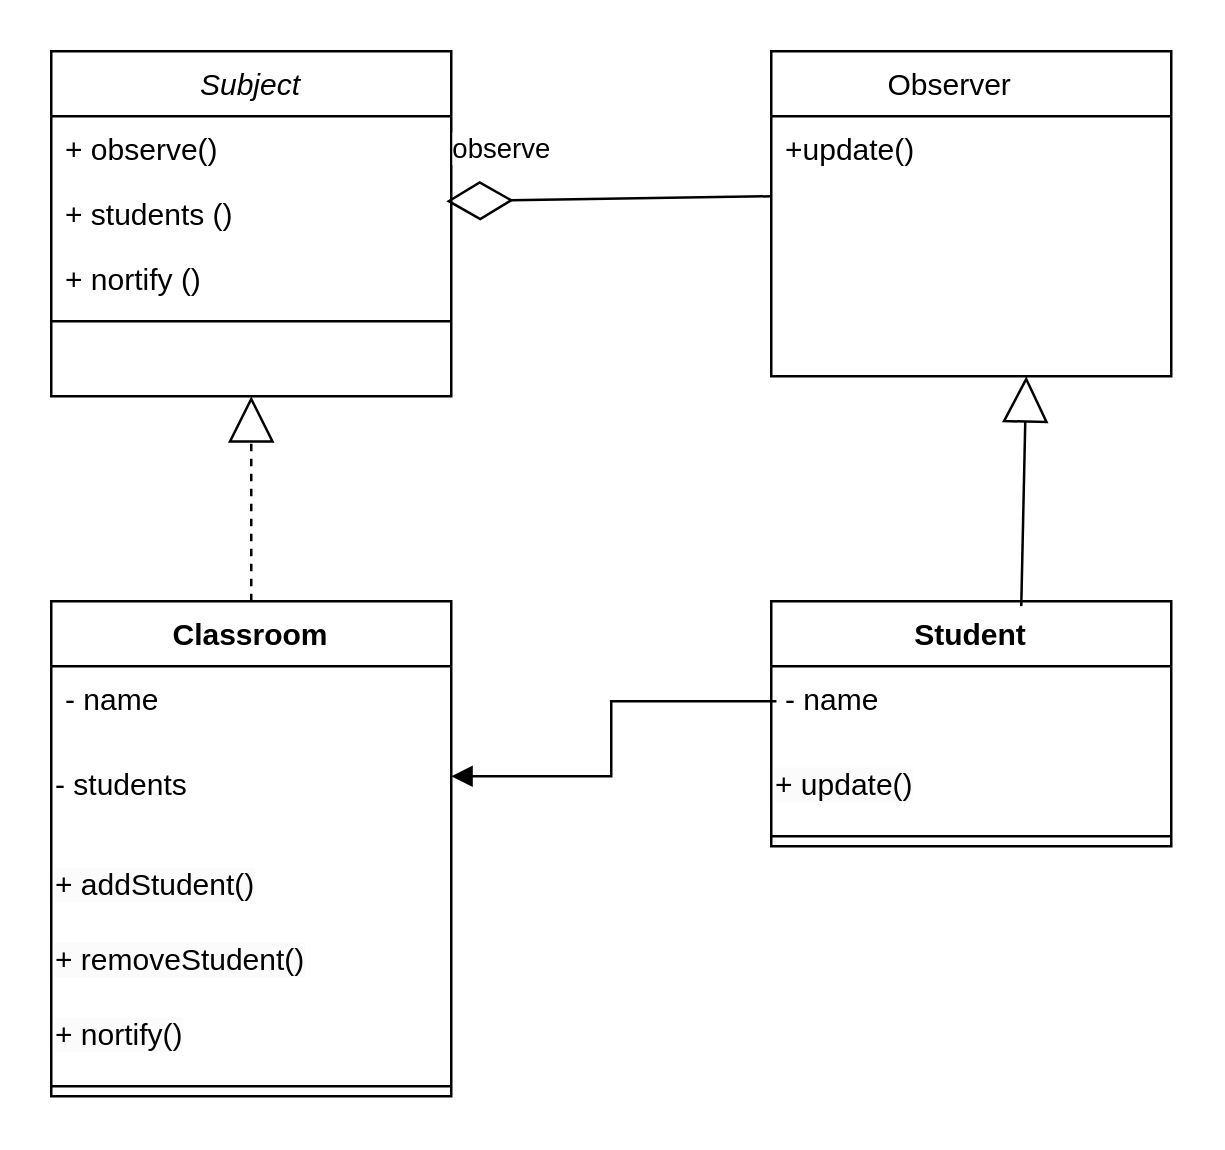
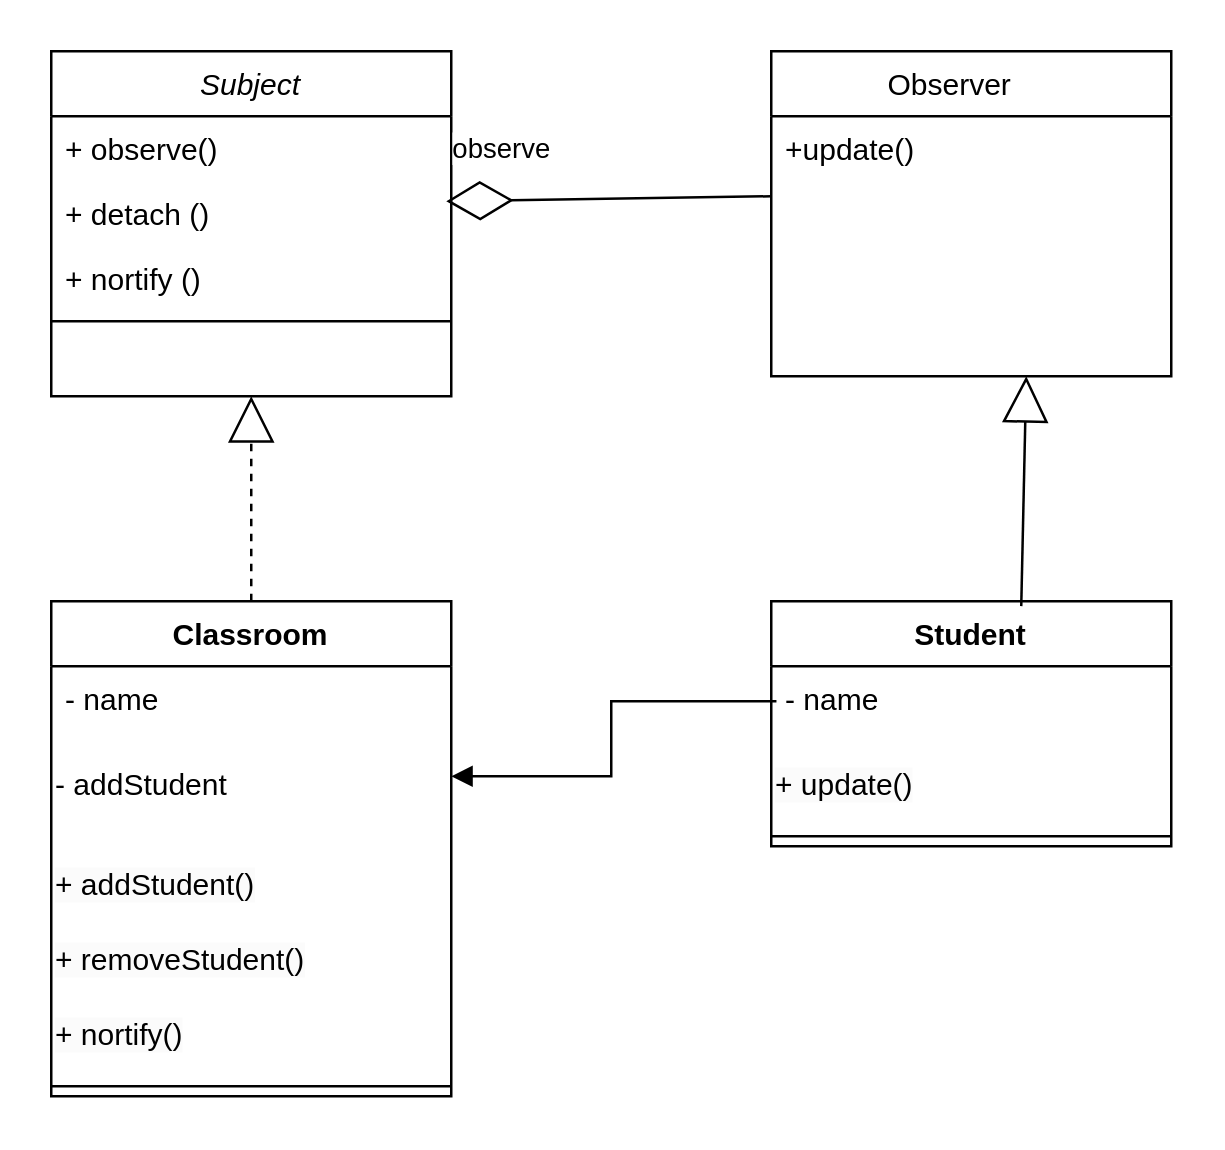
node "+ students ()": label "+ students ()" -> "+ detach ()"
node "- students": label "- students" -> "- addStudent"
